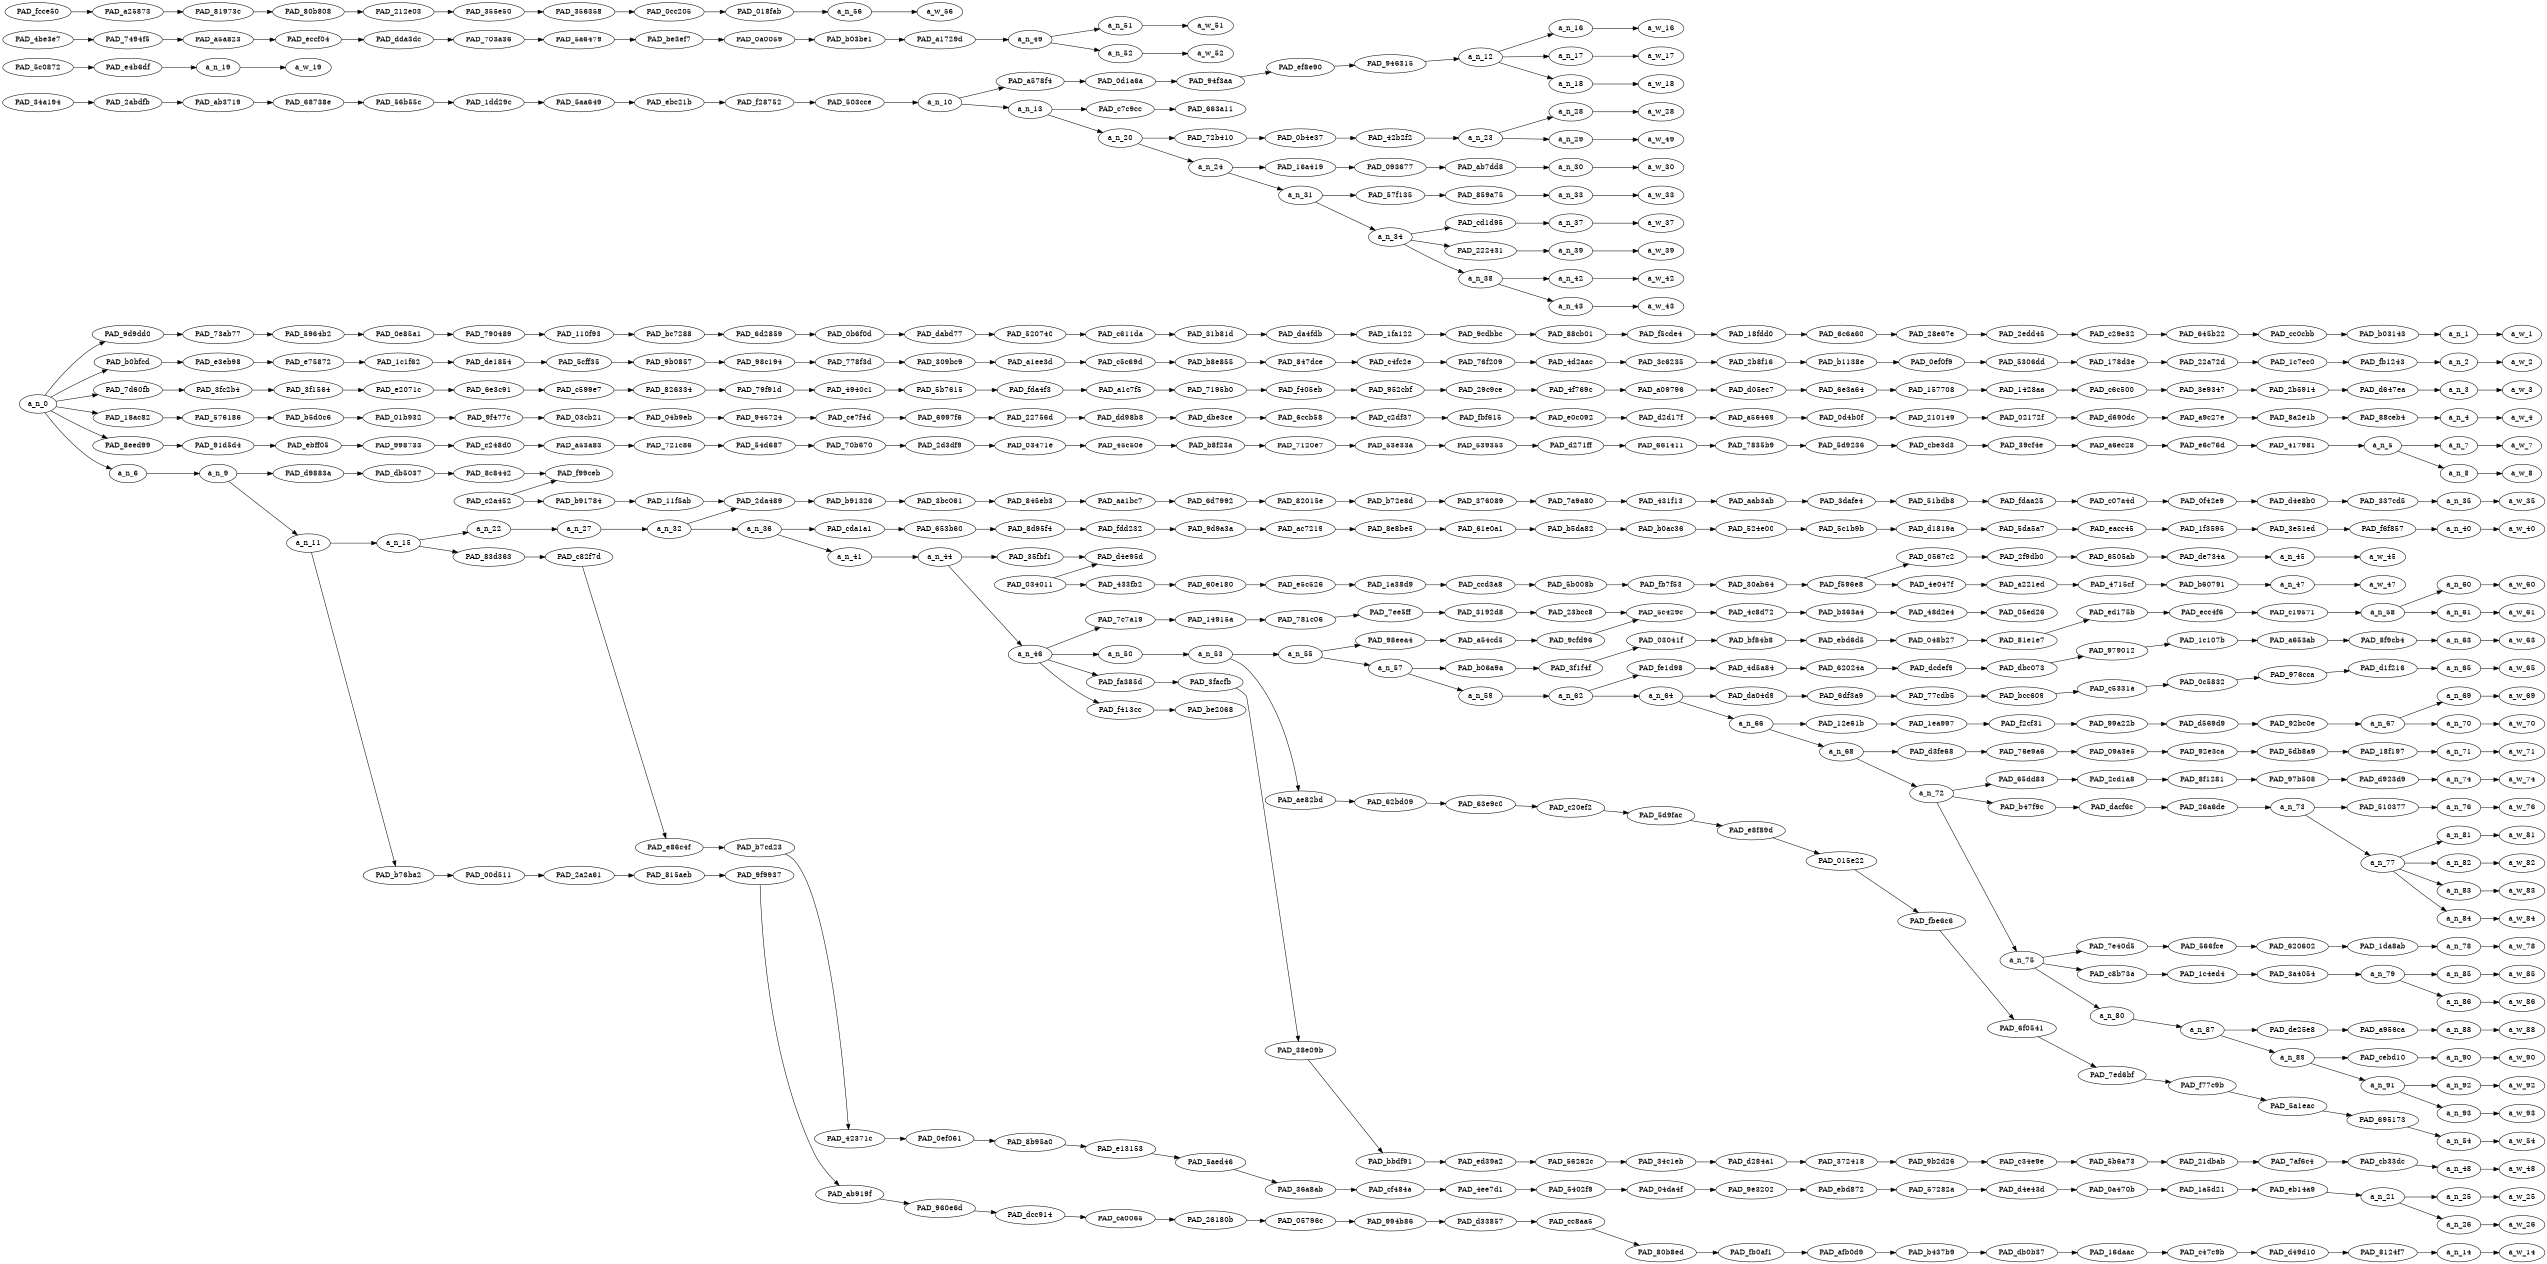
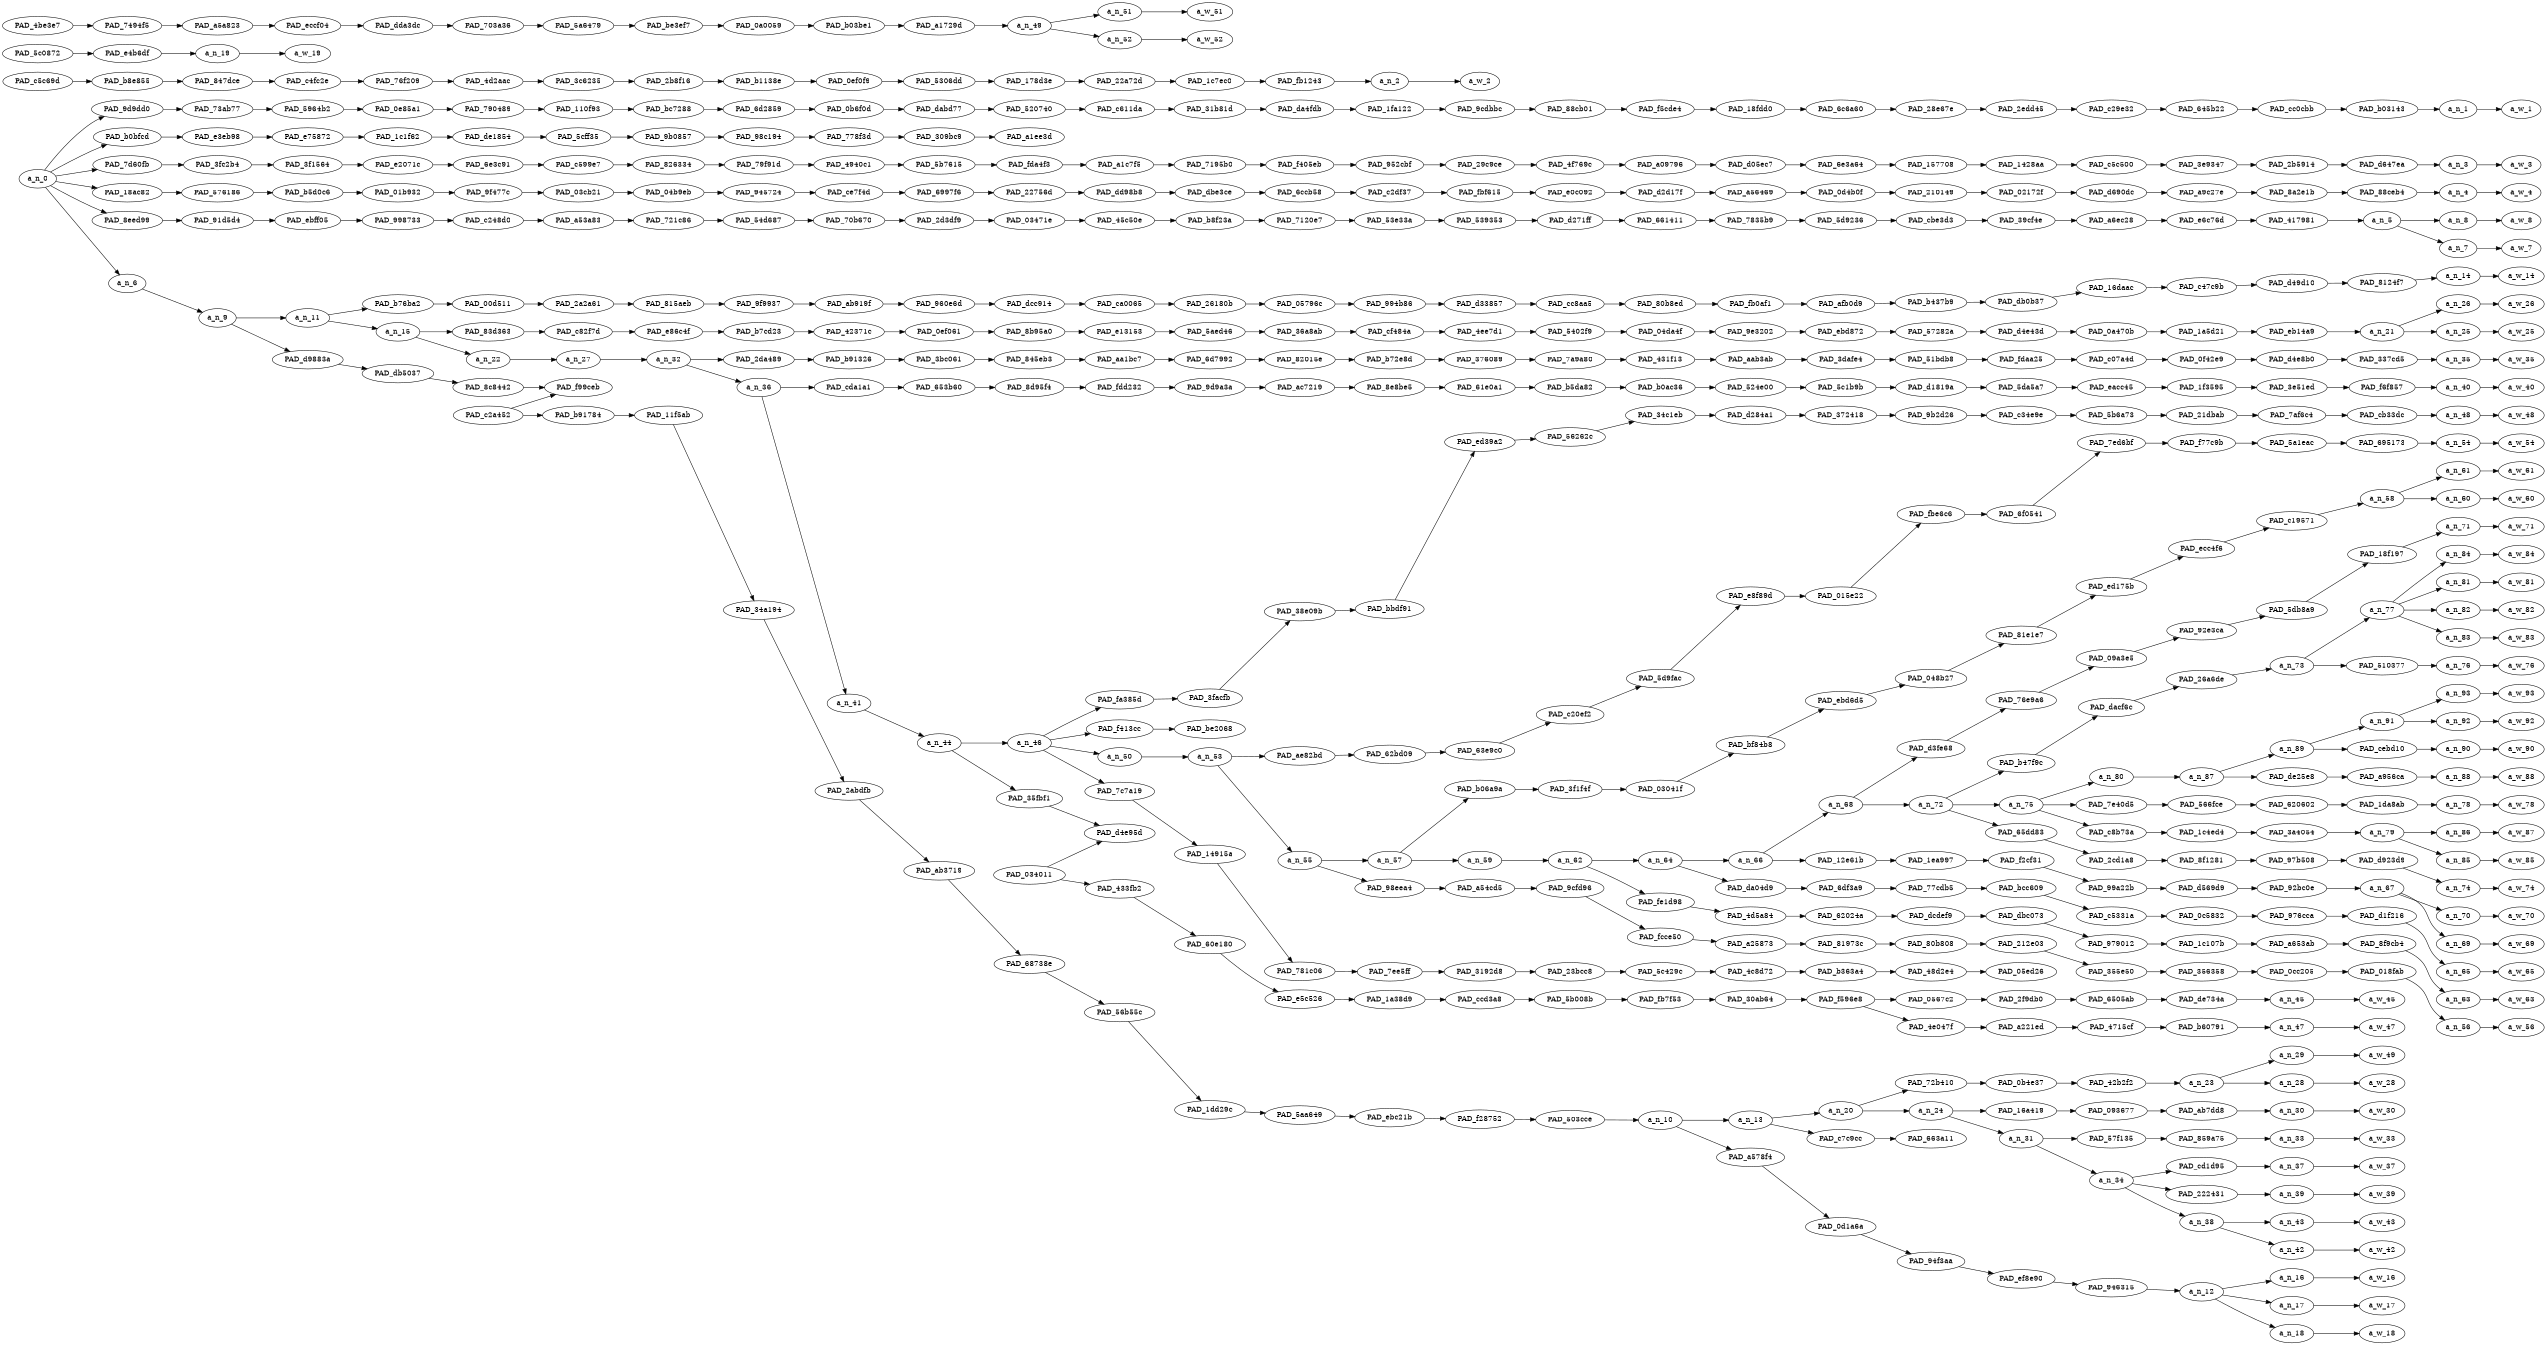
edge "PAD_a1ee3d" -> "PAD_c5c69d": removed
node "PAD_c6c500": label "PAD_c6c500" -> "PAD_c5c500"
edge "PAD_11f5ab" -> "PAD_2da489": now "PAD_11f5ab" -> "PAD_34a194"
edge "PAD_9cfd96" -> "PAD_5c429c": now "PAD_9cfd96" -> "PAD_fcce50"
node "a_w_86": label "a_w_86" -> "a_w_87"
